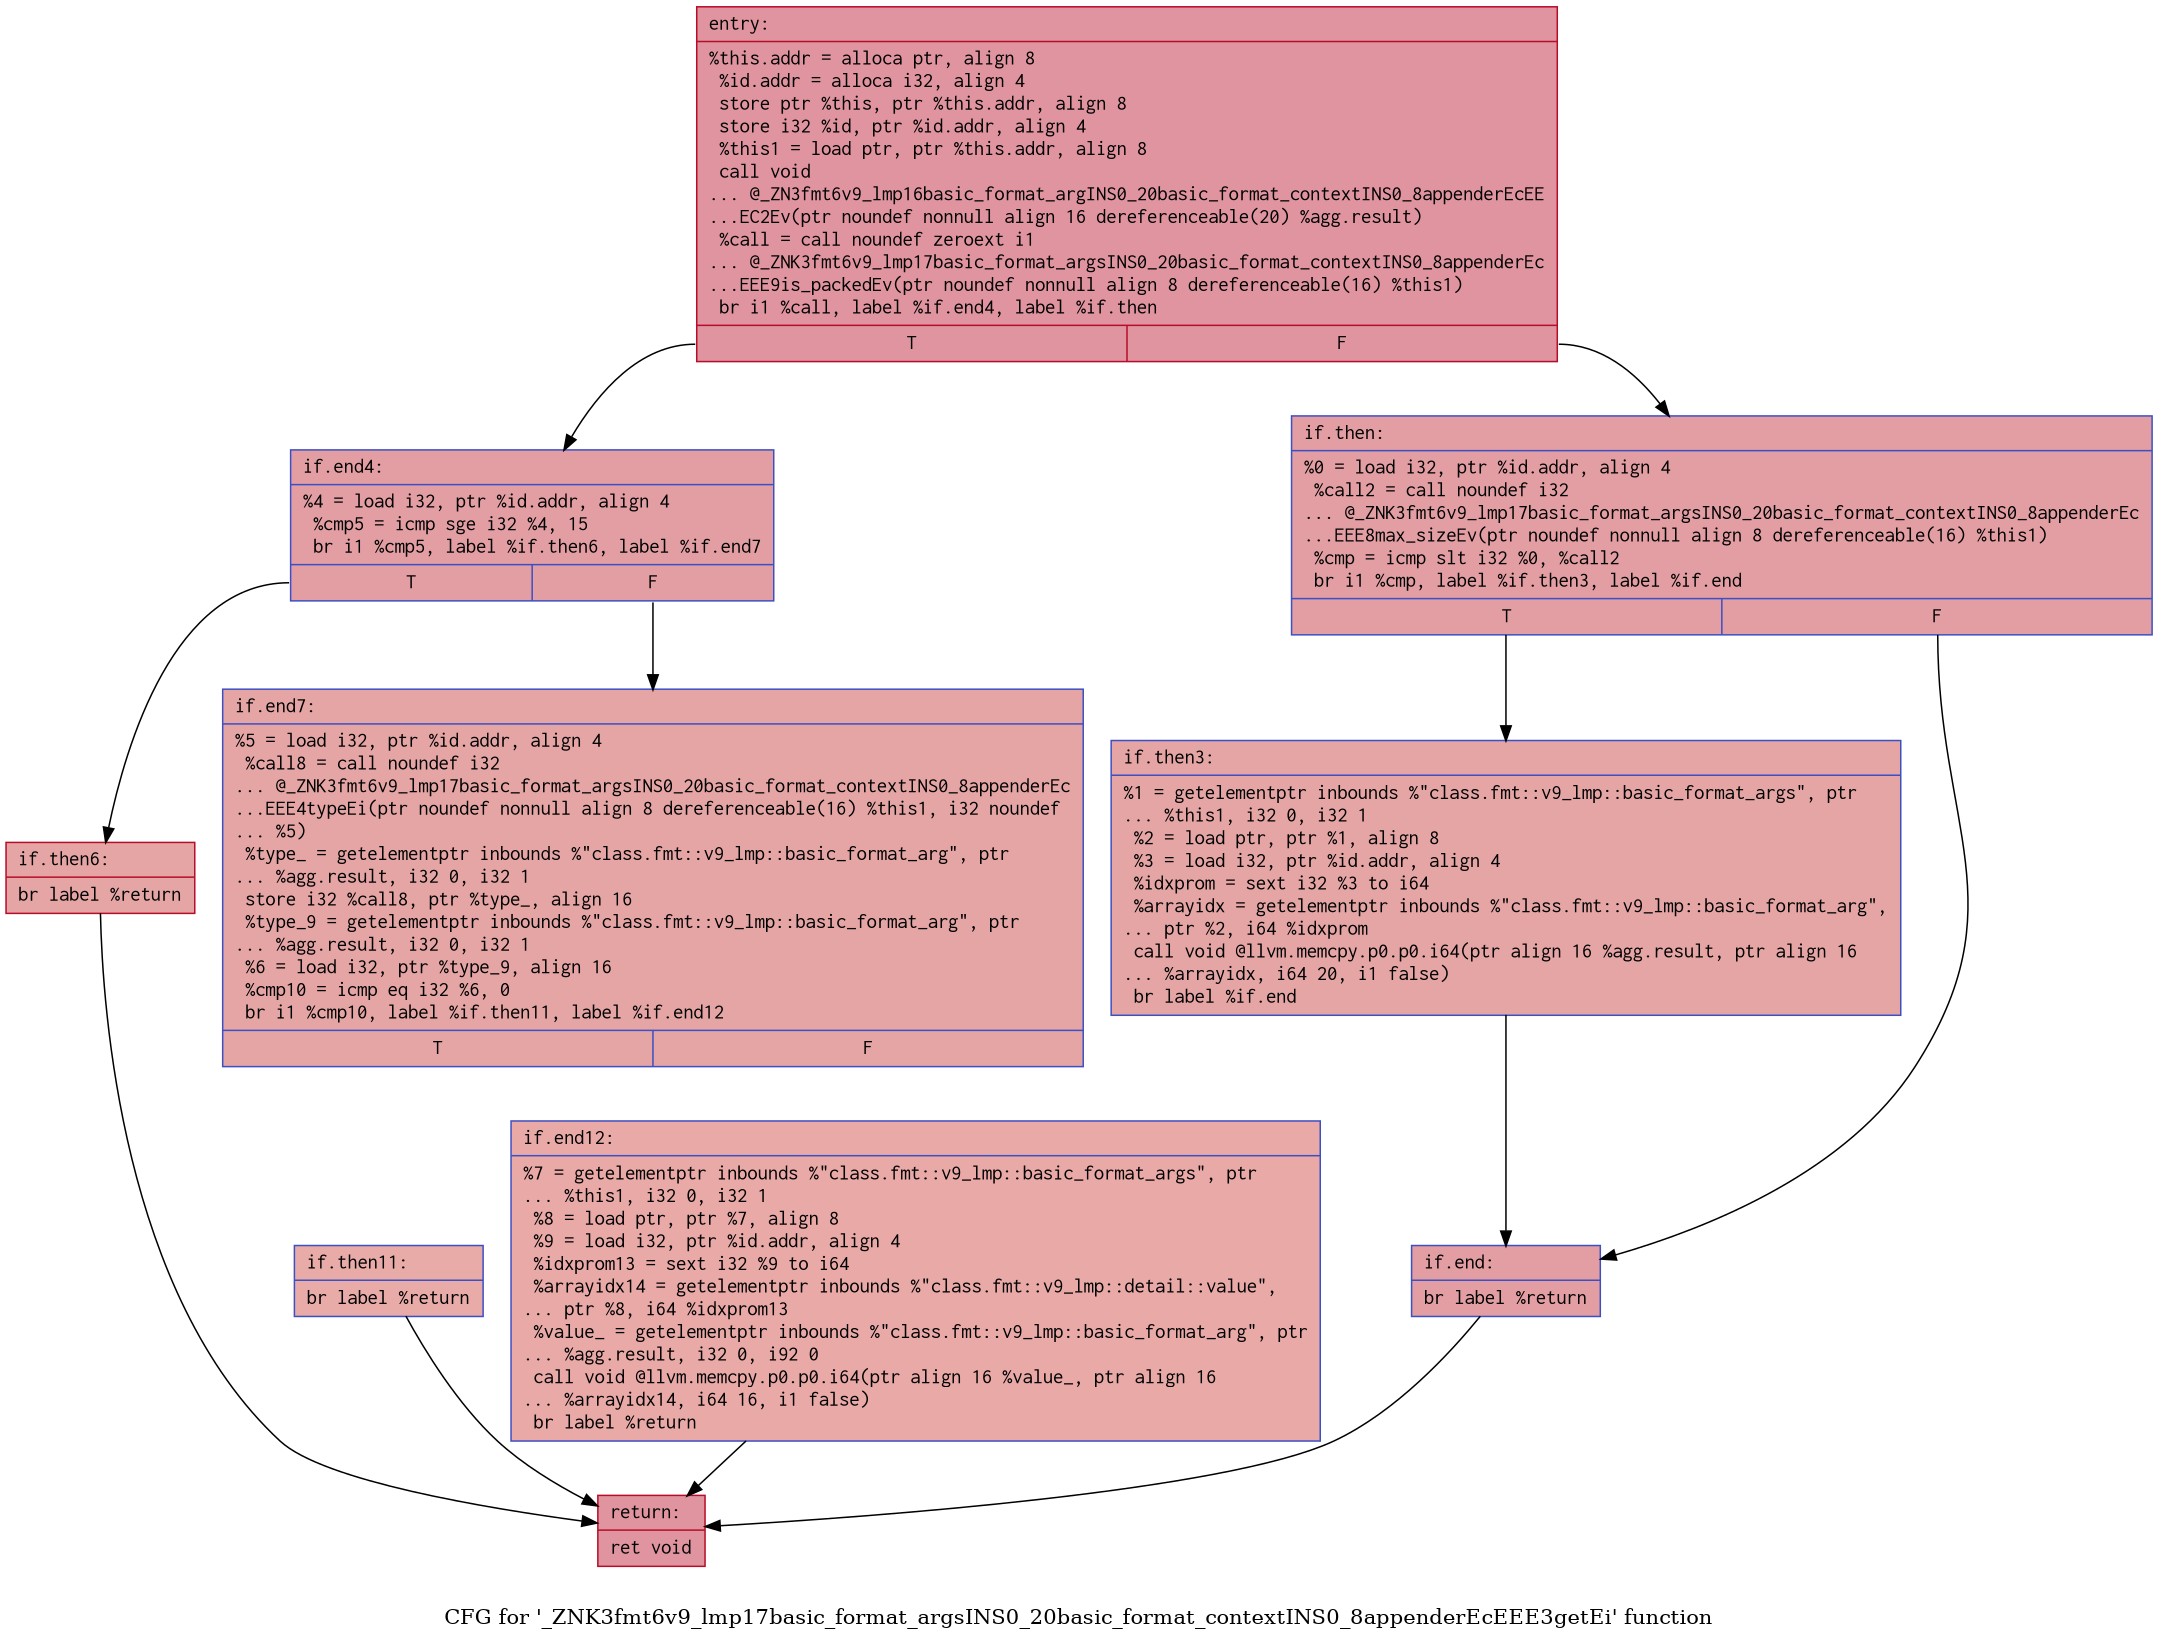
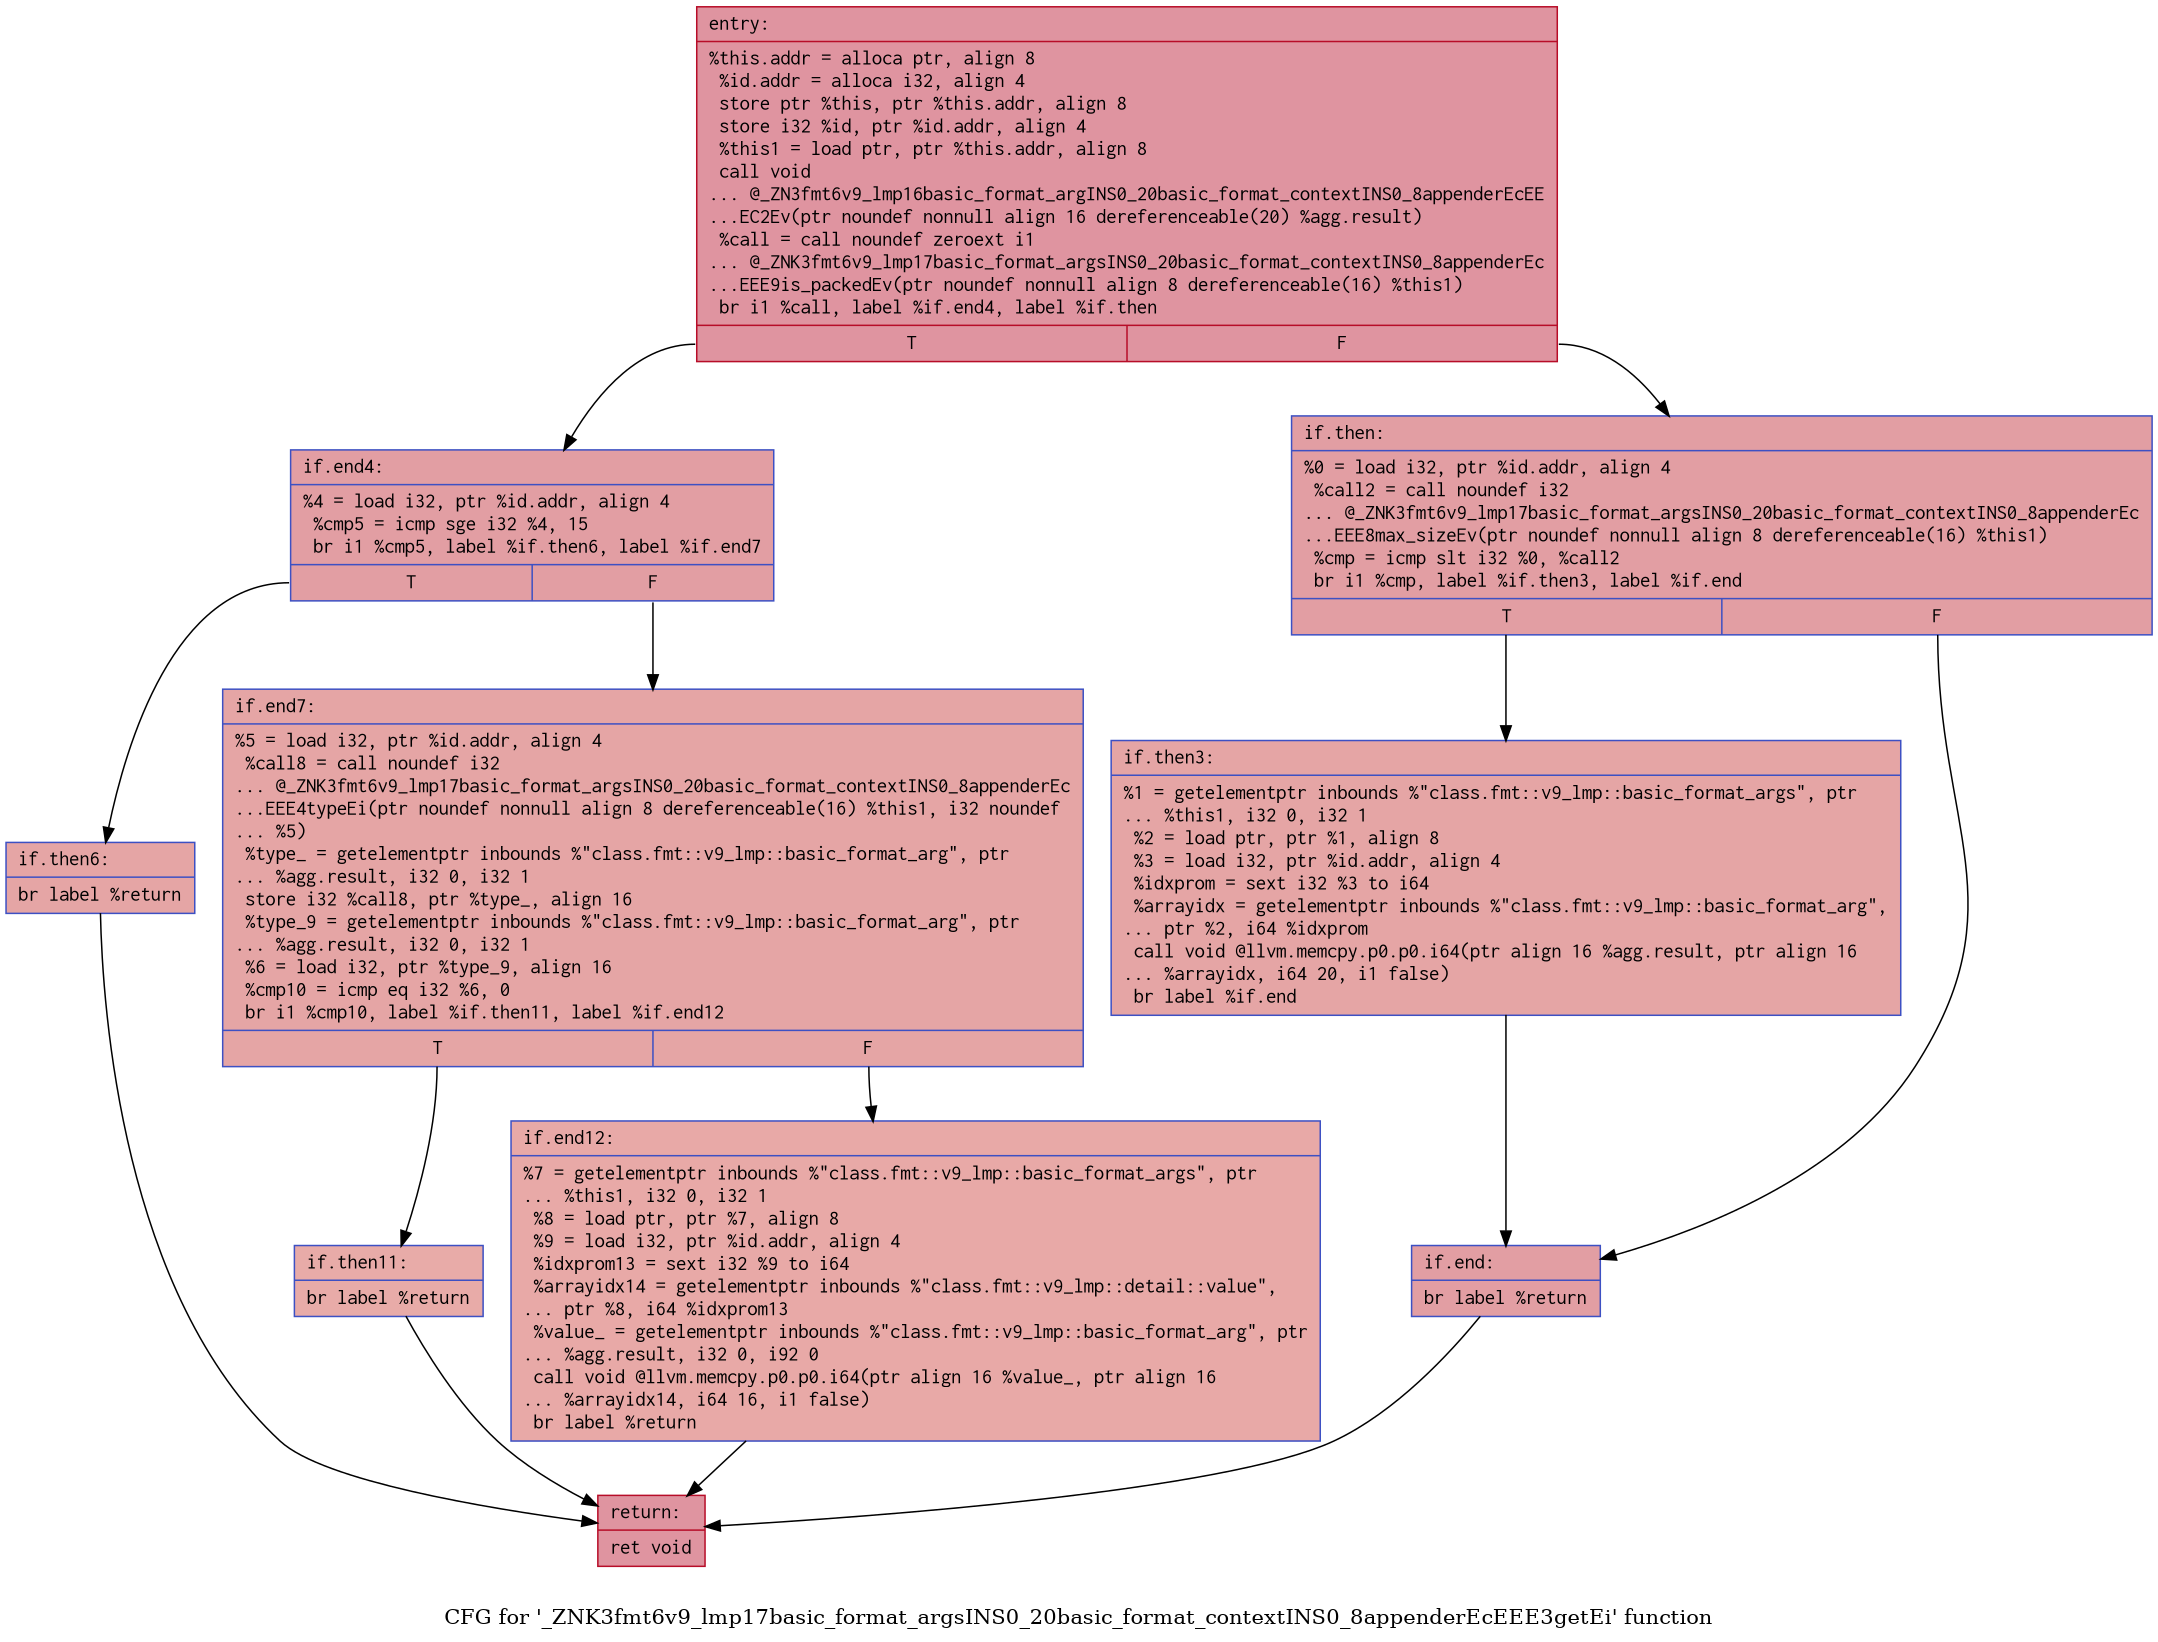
node "if.then6:": color #b70d28ff -> #3d50c3ff
edge "if.end7:" -> "if.end12:": added
edge "if.end7:" -> "if.then11:": added
